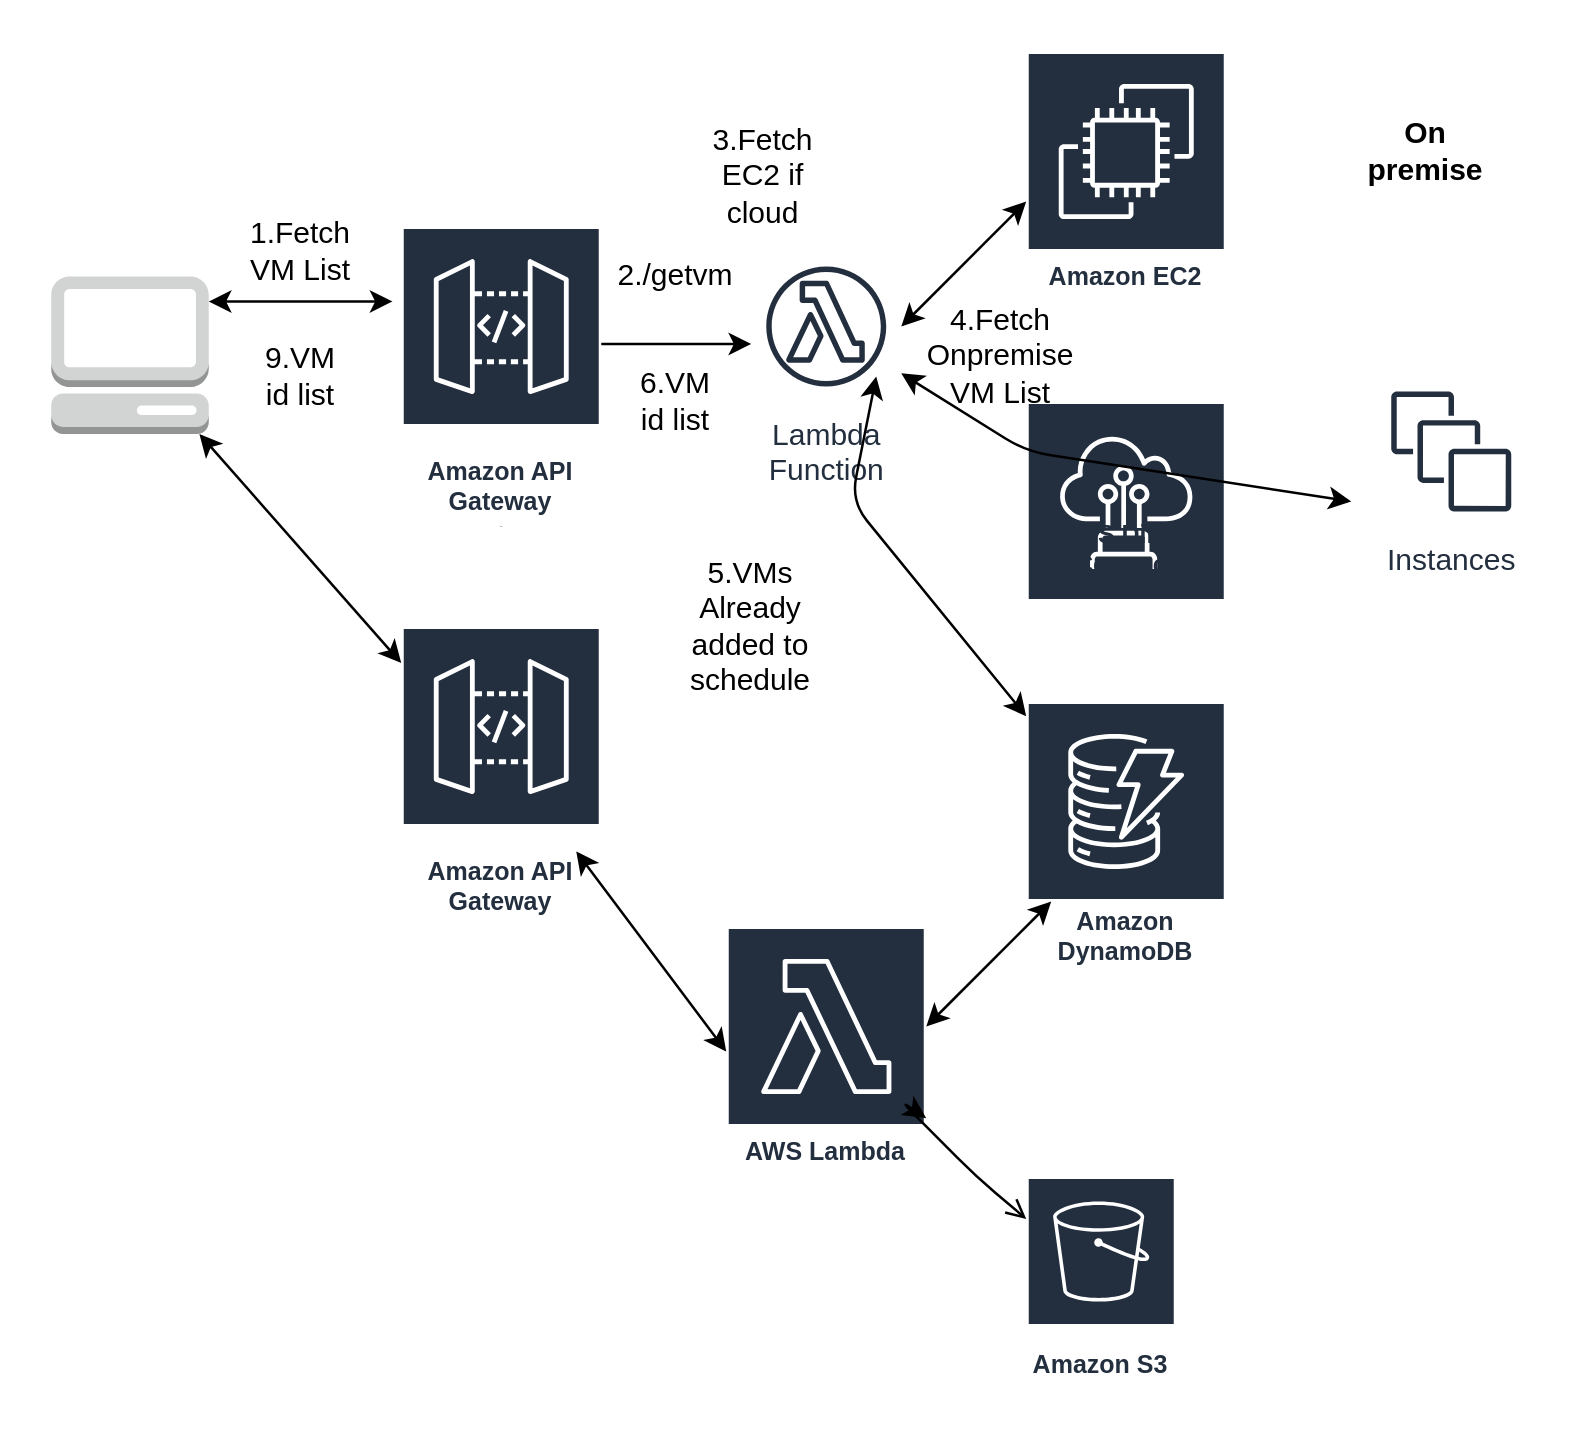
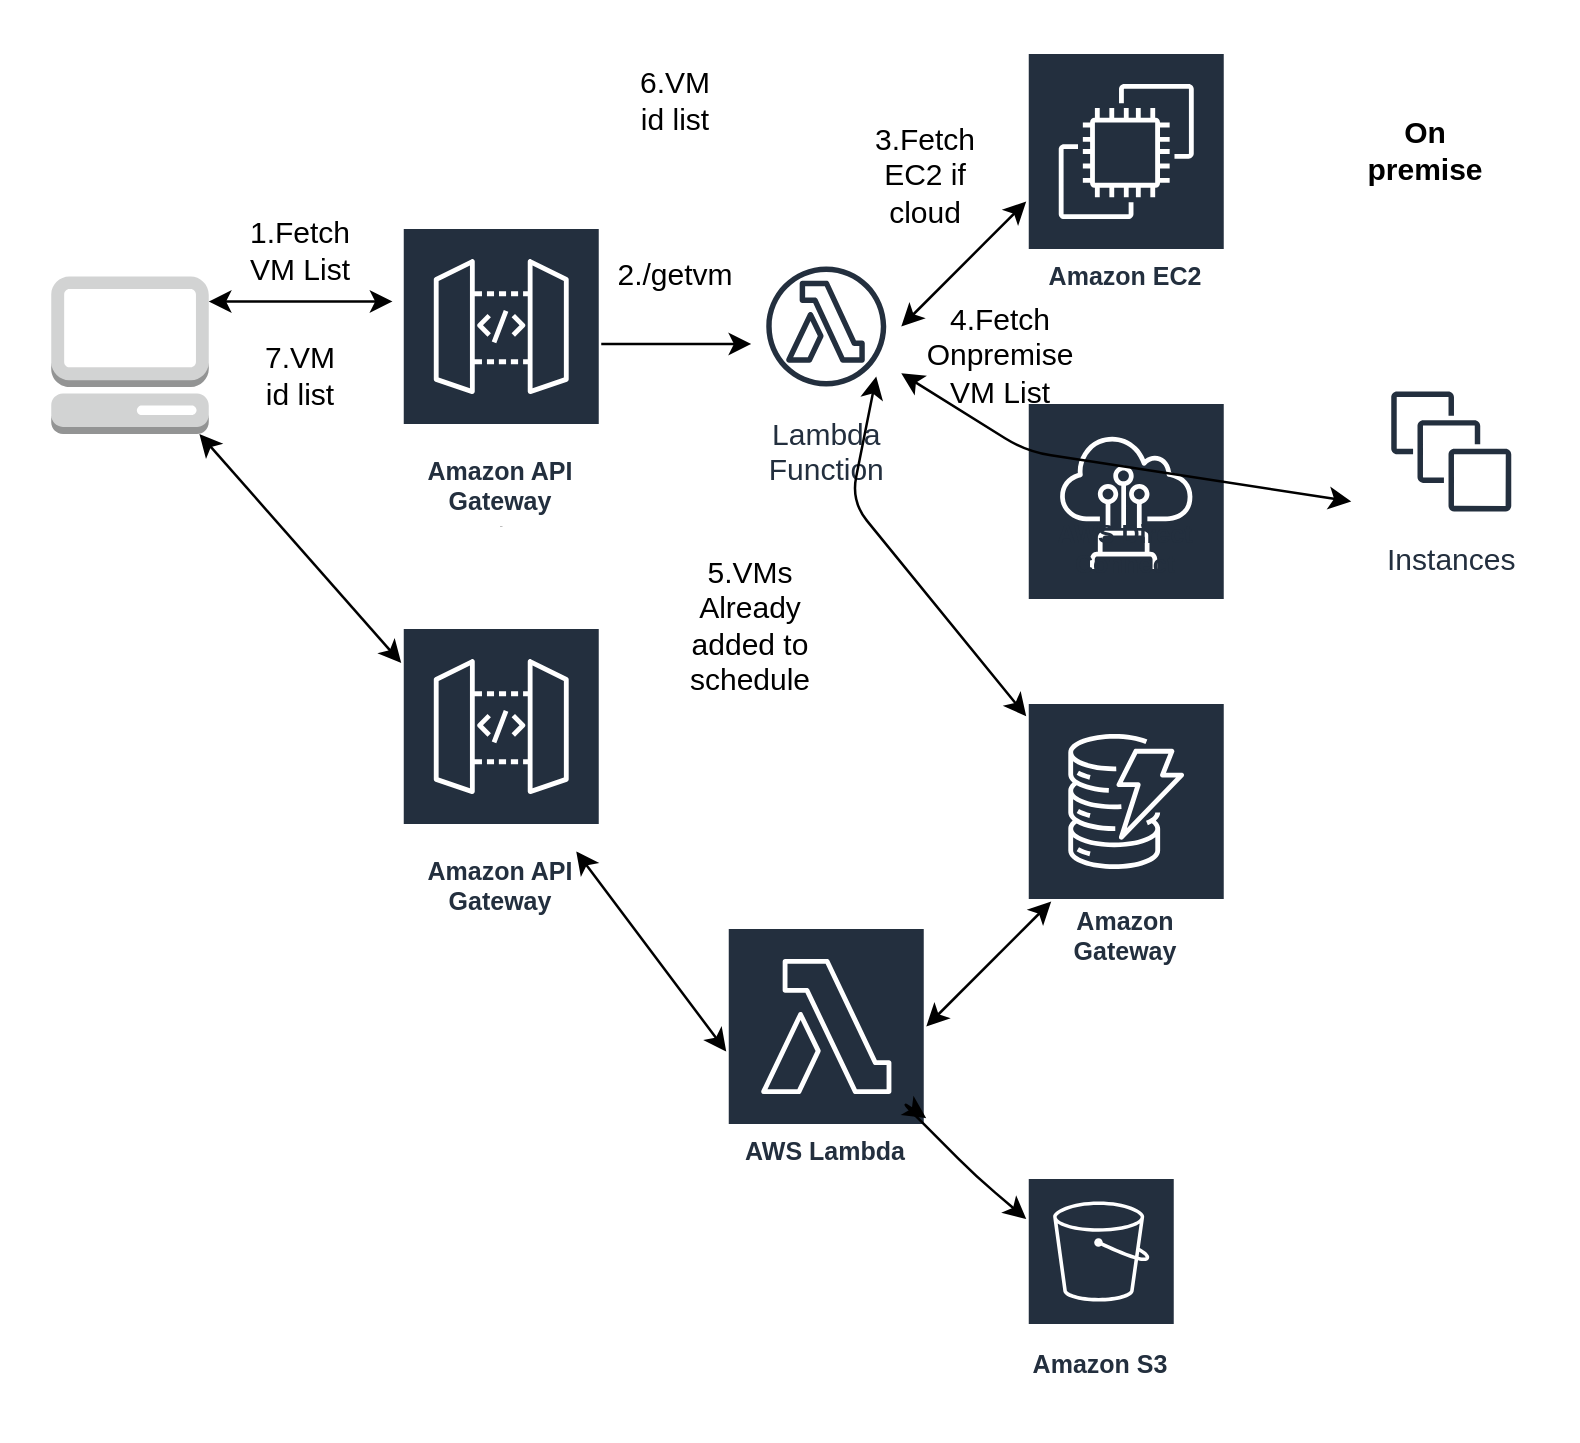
node "3.Fetch EC2 if cloud": moved (764, 176) -> (926, 176)
node "9.VM id list": label "9.VM id list" -> "7.VM id list"
node "6.VM id list": moved (676, 401) -> (676, 101)
node "Amazon DynamoDB": label "Amazon DynamoDB" -> "Amazon Gateway"
edge "AWS Lambda" -- "Amazon S3": arrowhead open -> classic
